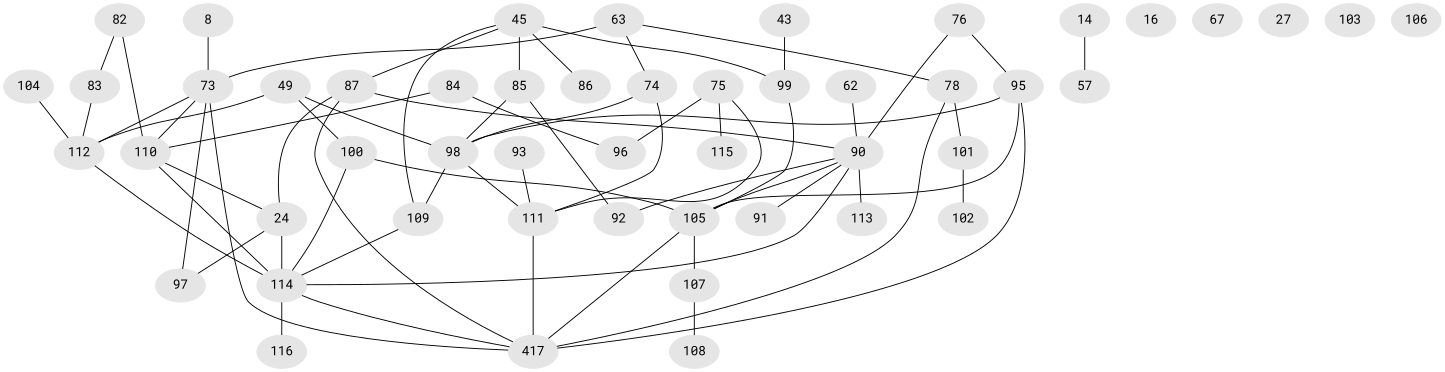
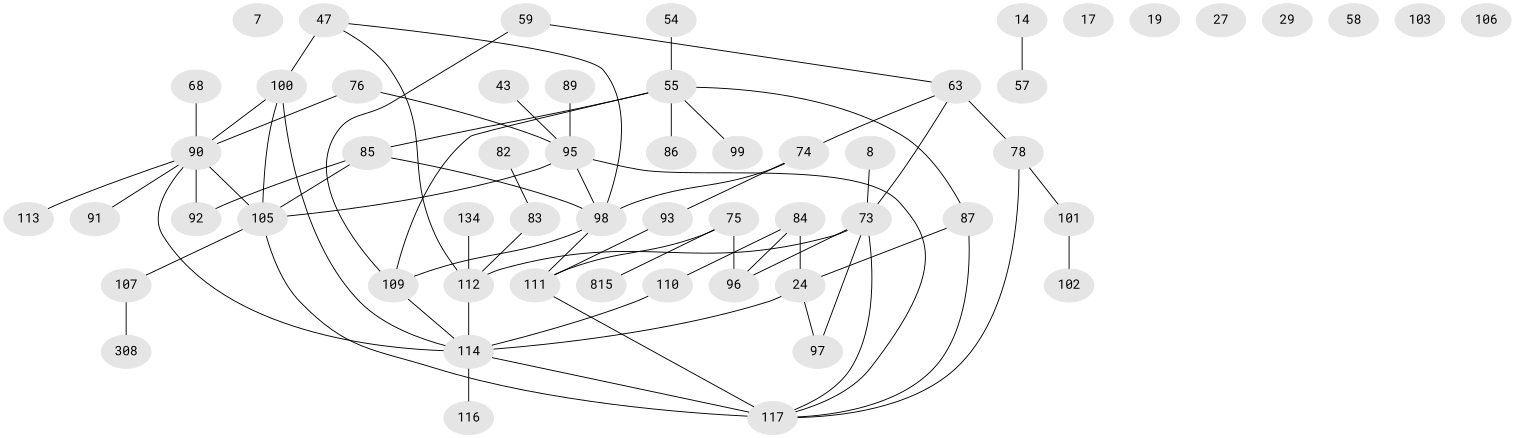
node "7": added
node "45": label "45" -> "55"
node "59": added
node "54": added
node "16": removed
node "19": added
node "67": label "67" -> "17"
node "29": added
node "58": added
edge "43" -- "99": now "43" -- "95"
node "104": label "104" -> "134"
edge "82" -- "110": removed
node "49": label "49" -> "47"
node "89": added
node "62": label "62" -> "68"
edge "87" -- "90": now "100" -- "90"
edge "73" -- "110": now "73" -- "96"
node "115": label "115" -> "815"
edge "74" -- "111": now "74" -- "93"
edge "99" -- "105": now "85" -- "105"
edge "110" -- "24": now "84" -- "24"
node "417": label "417" -> "117"
node "108": label "108" -> "308"
